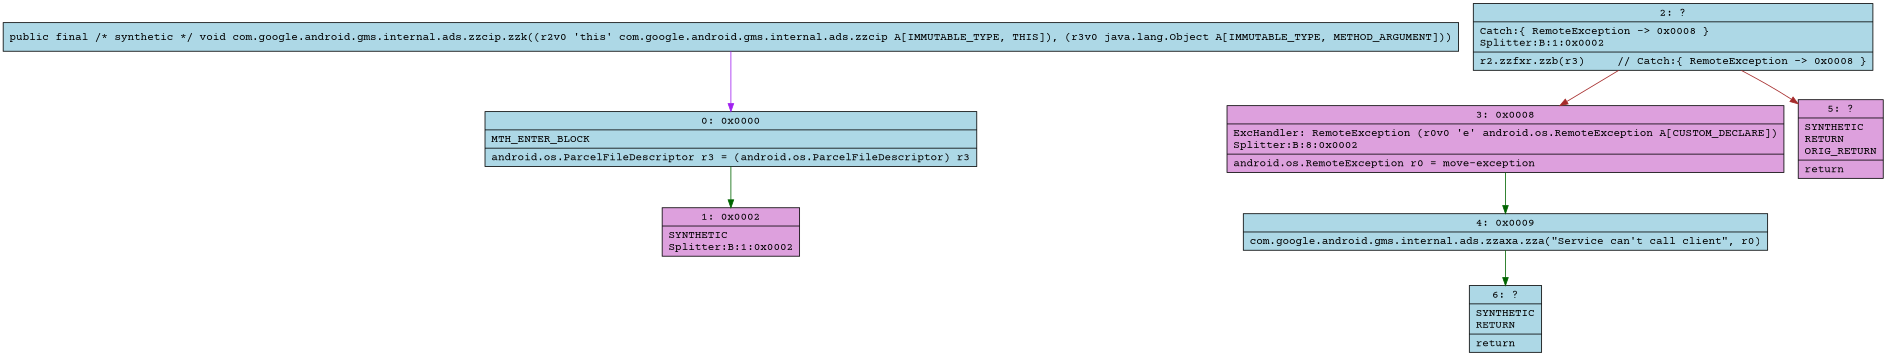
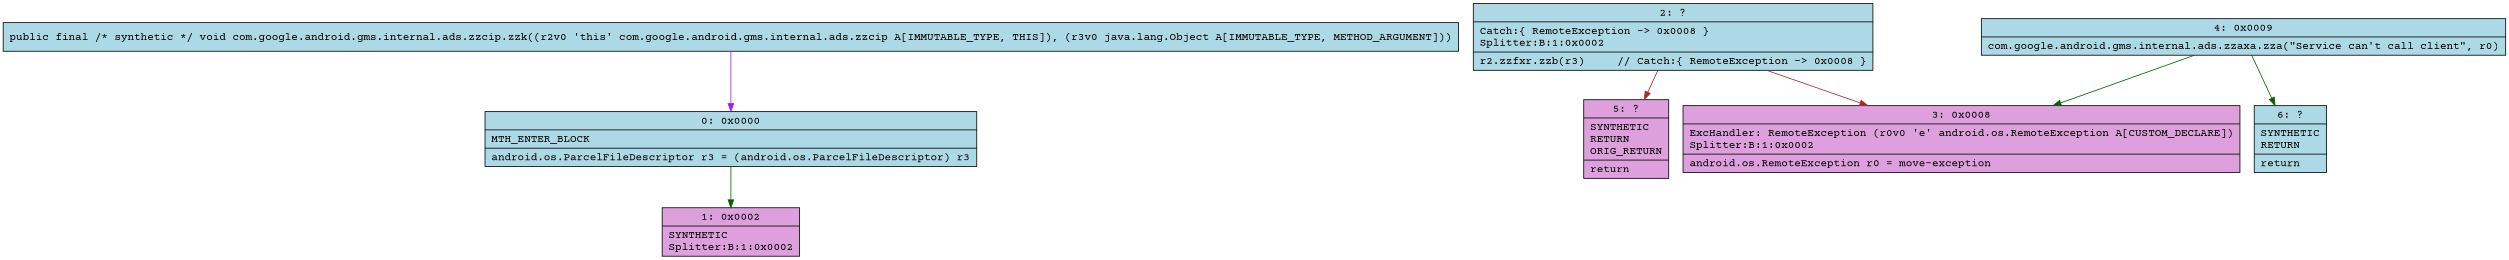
node "3: 0x0008": text "Splitter:B:8:0x0002" -> "Splitter:B:1:0x0002"
edge "3: 0x0008" -> "4: 0x0009": reversed
